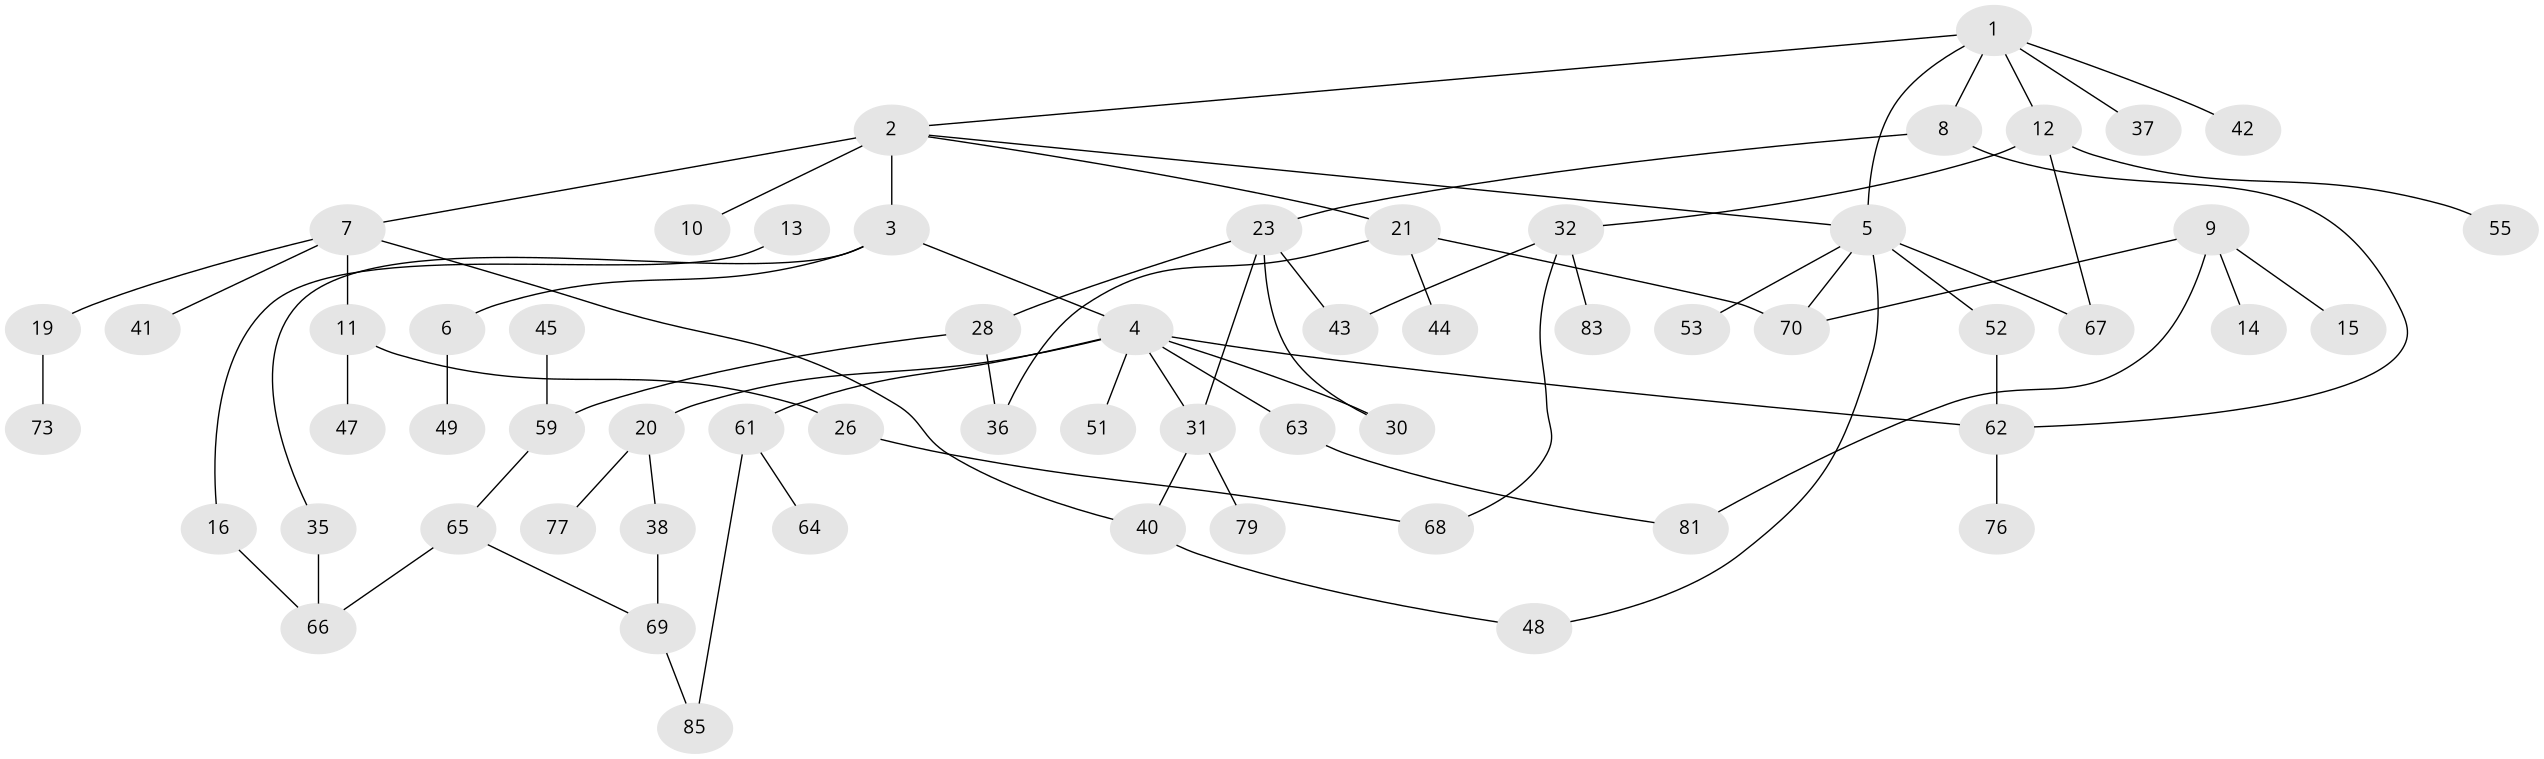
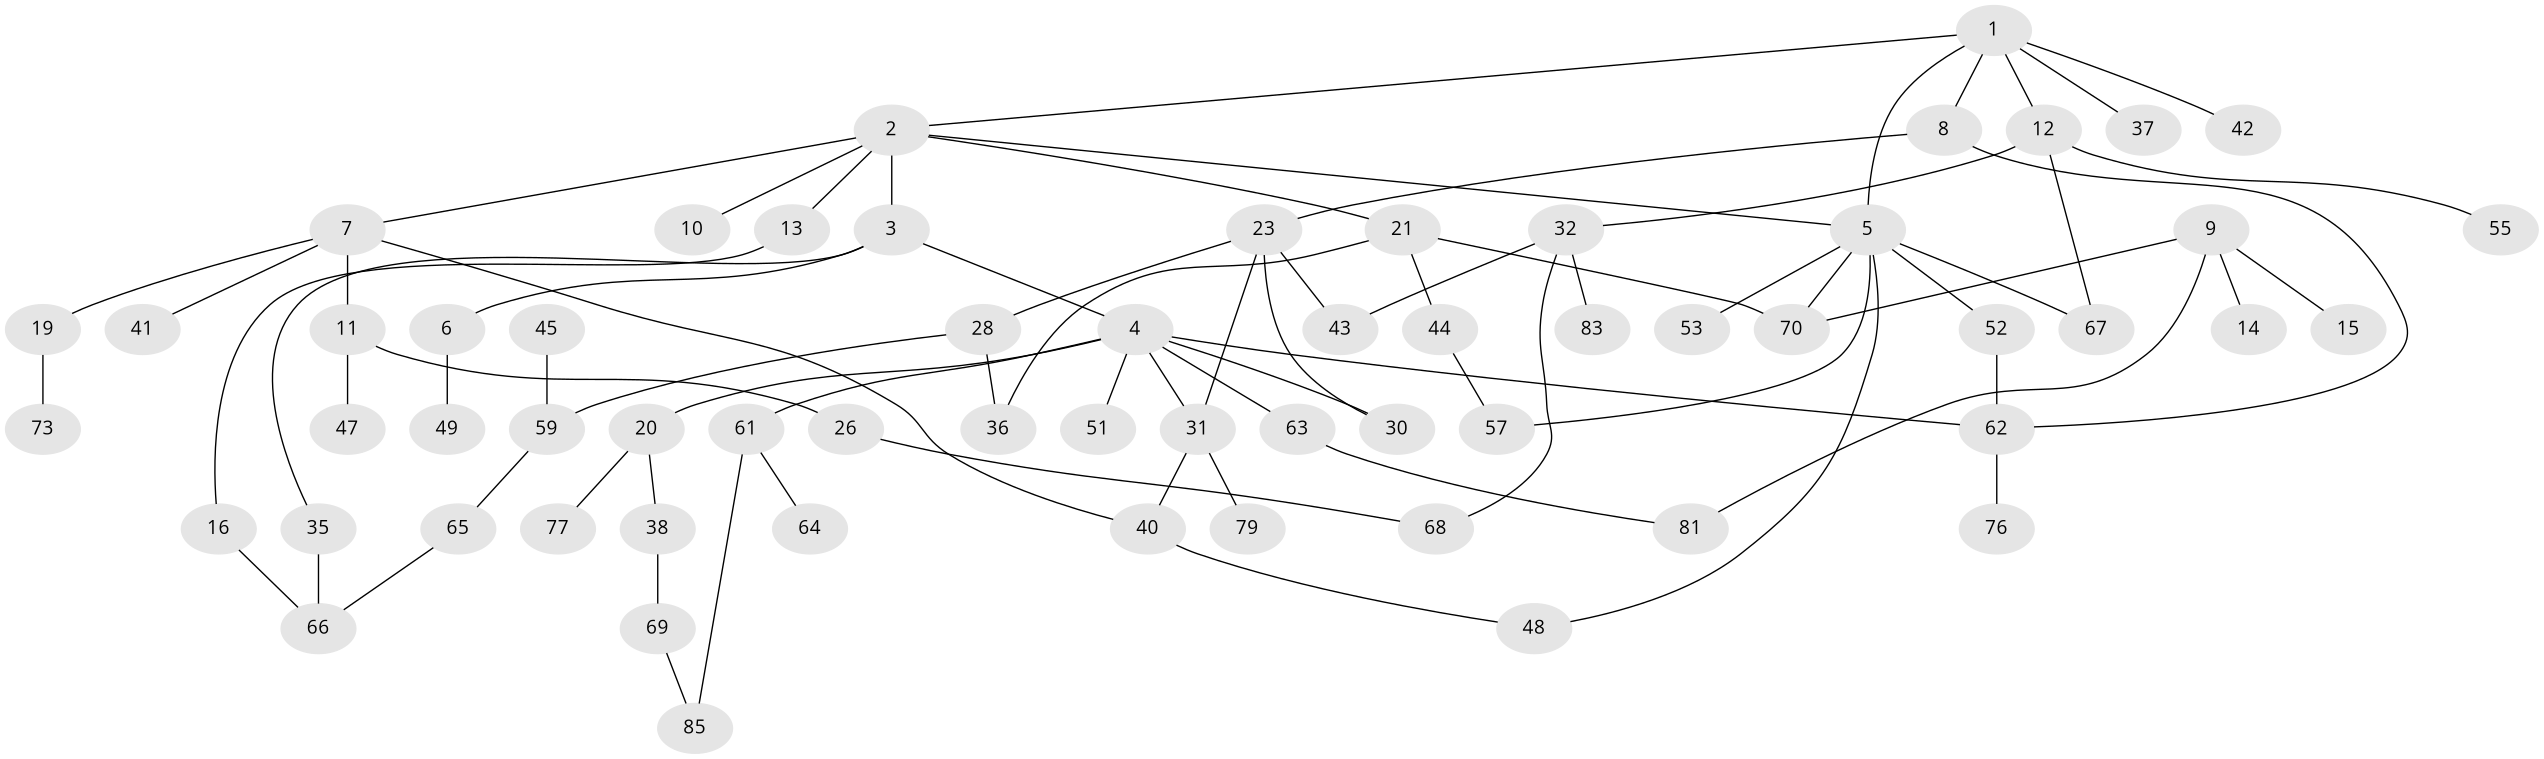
edge "2" -- "13": added
node "57": added
edge "65" -- "69": removed
